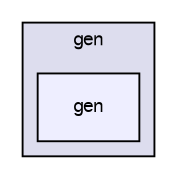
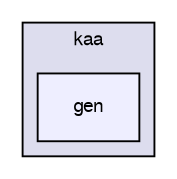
cluster "gen": label "gen" -> "kaa"
